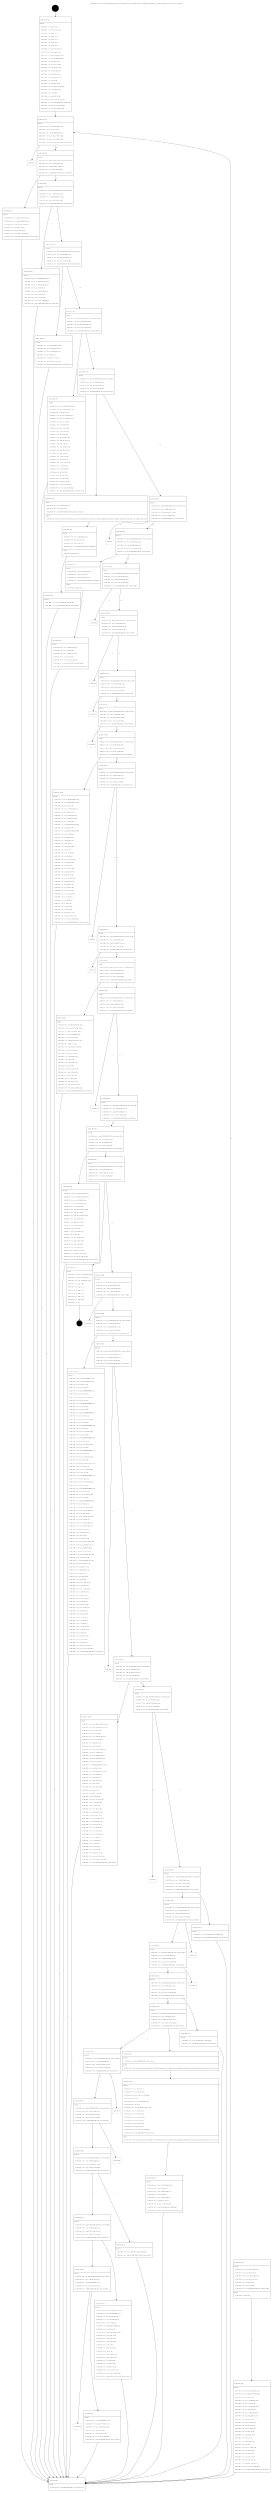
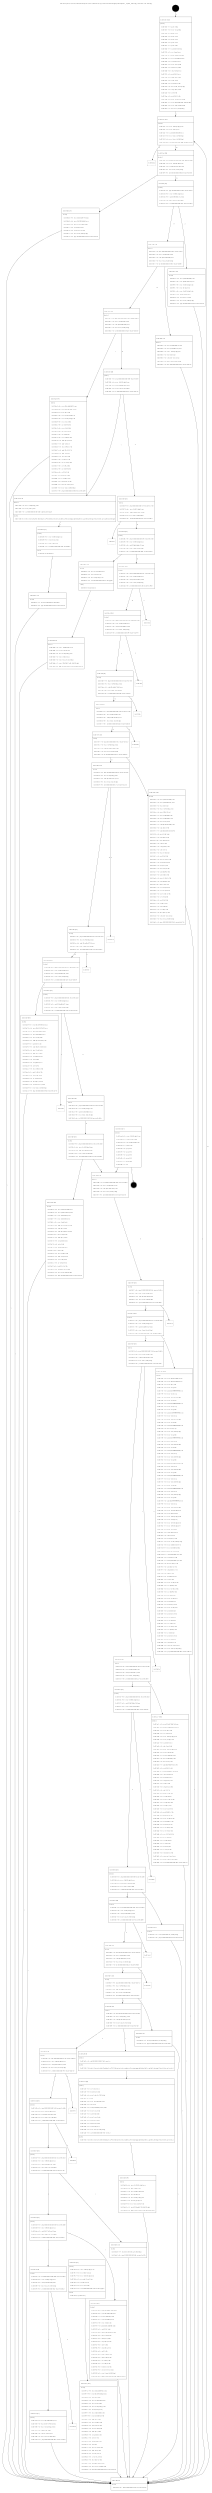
edge "0x4014db [28]" -> "0x401ee4 [21]": reversed
